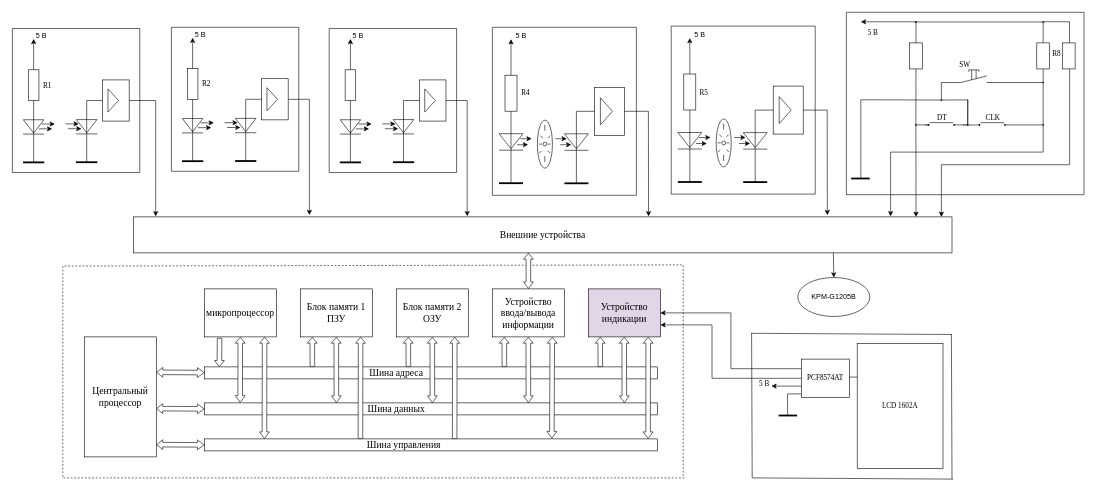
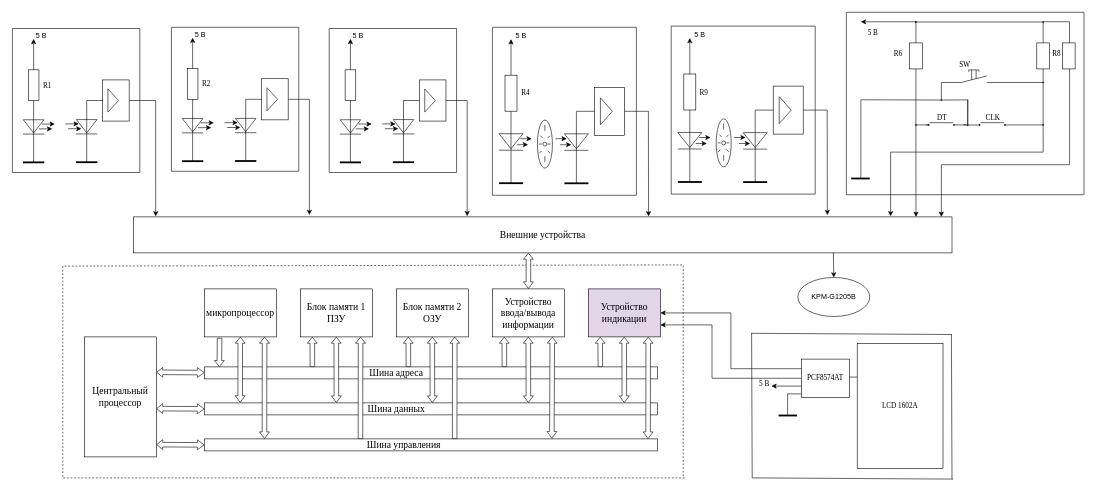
node "R6": added
node "R5": label "R5" -> "R9"
